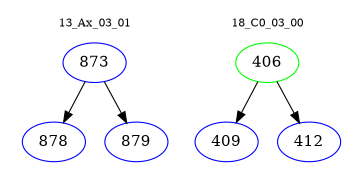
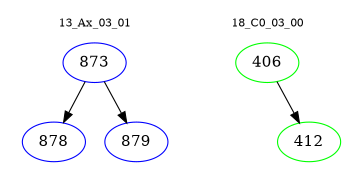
node "409": removed
node "412": color blue -> green
